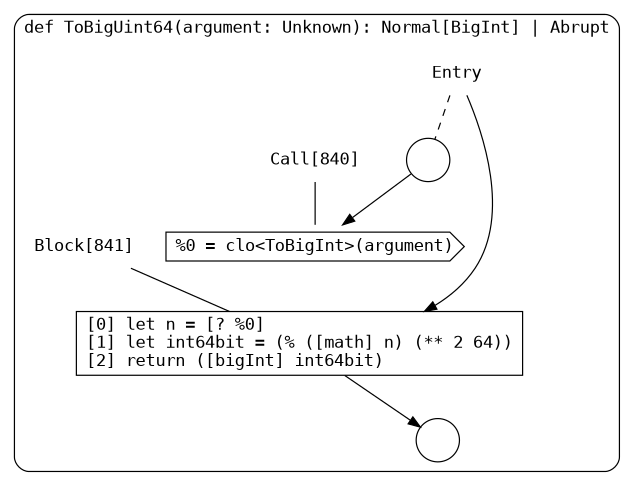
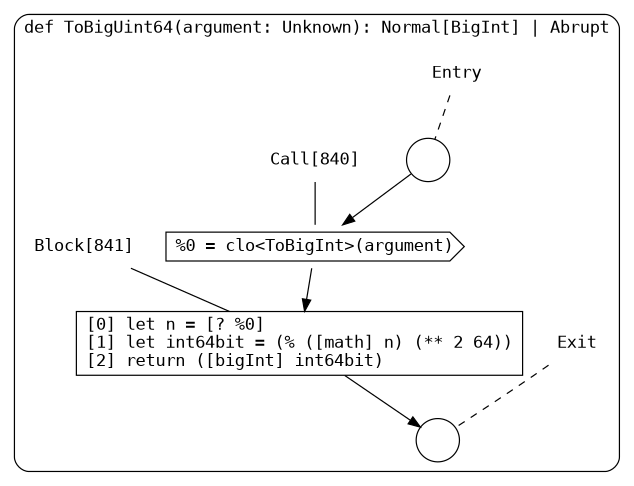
edge "Entry" -> "[0] let n = [? %0]": now "%0 = clo<ToBigInt>(argument)" -> "[0] let n = [? %0]"
node "Exit": added
